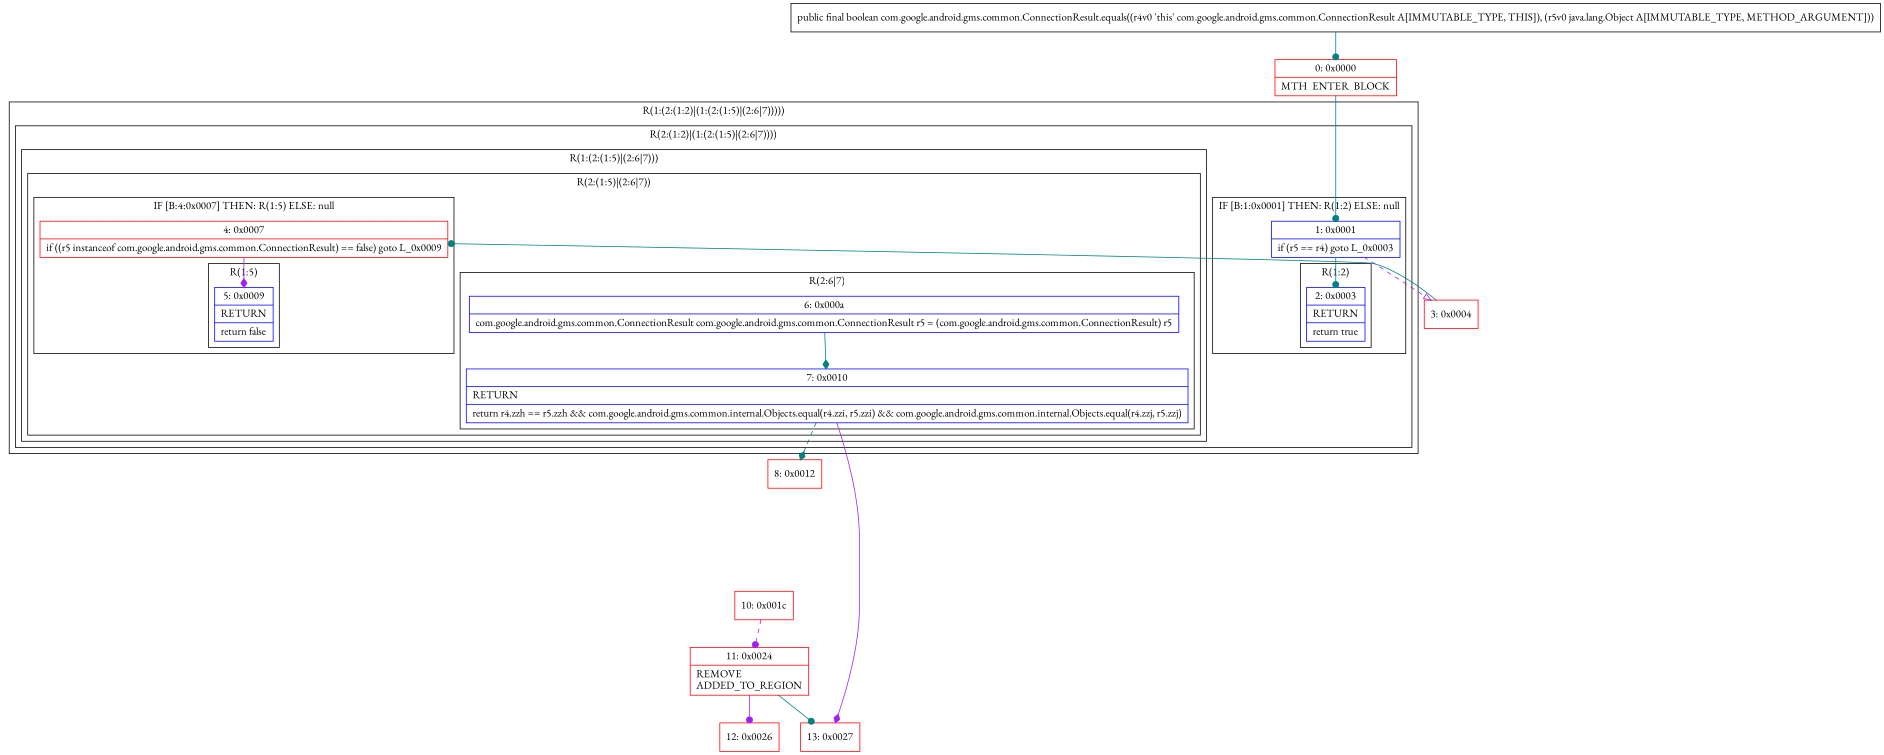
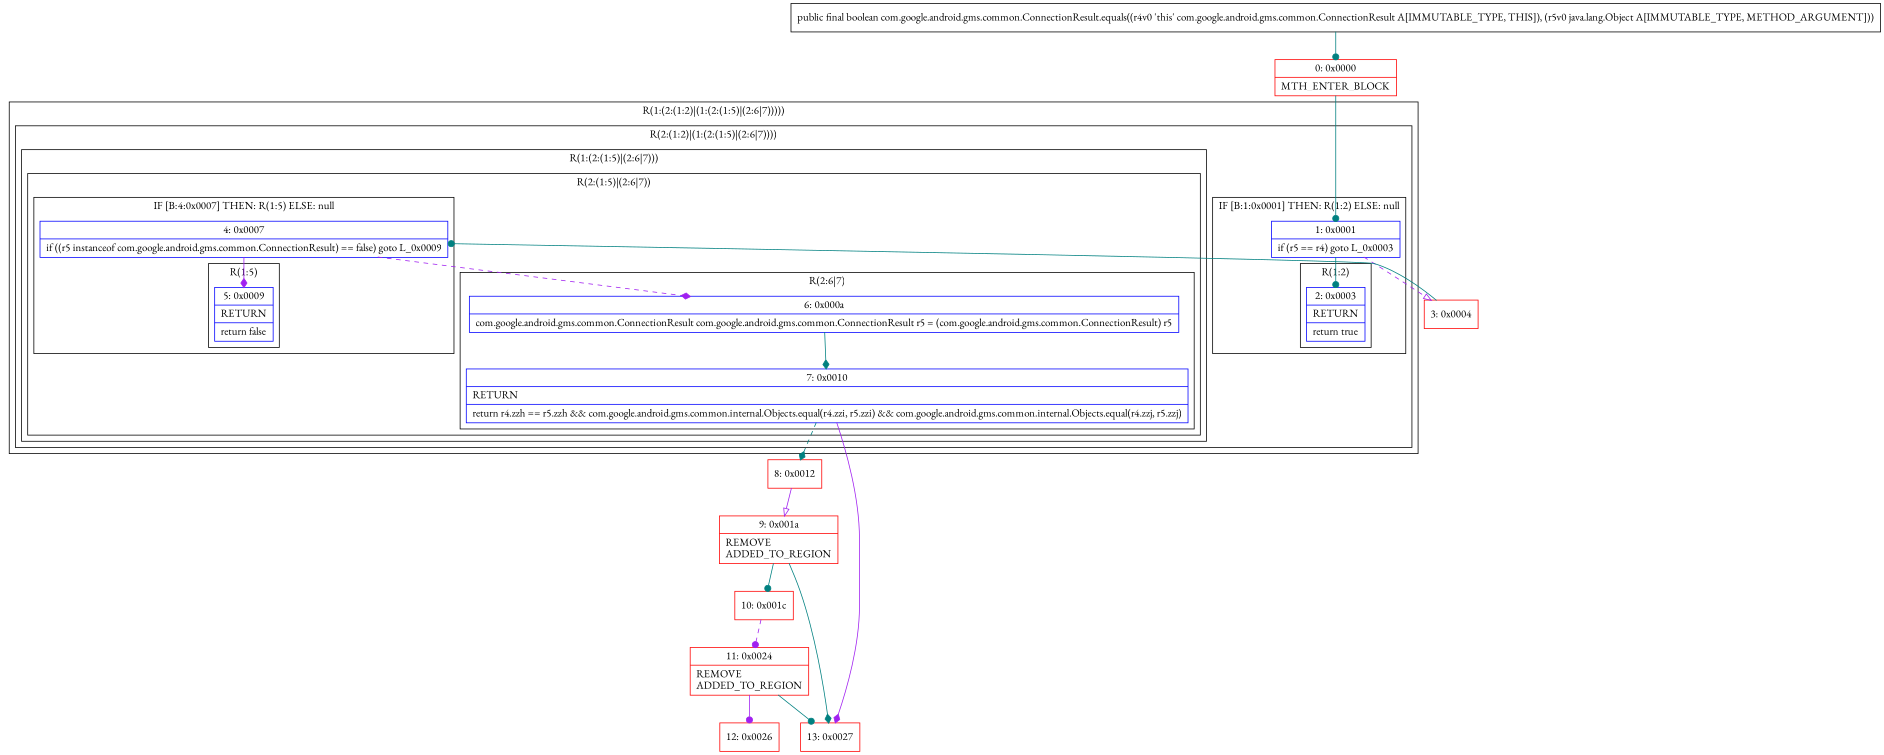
node "4: 0x0007": color red -> blue
edge "4: 0x0007" -> "6: 0x000a": added
node "9: 0x001a": added
